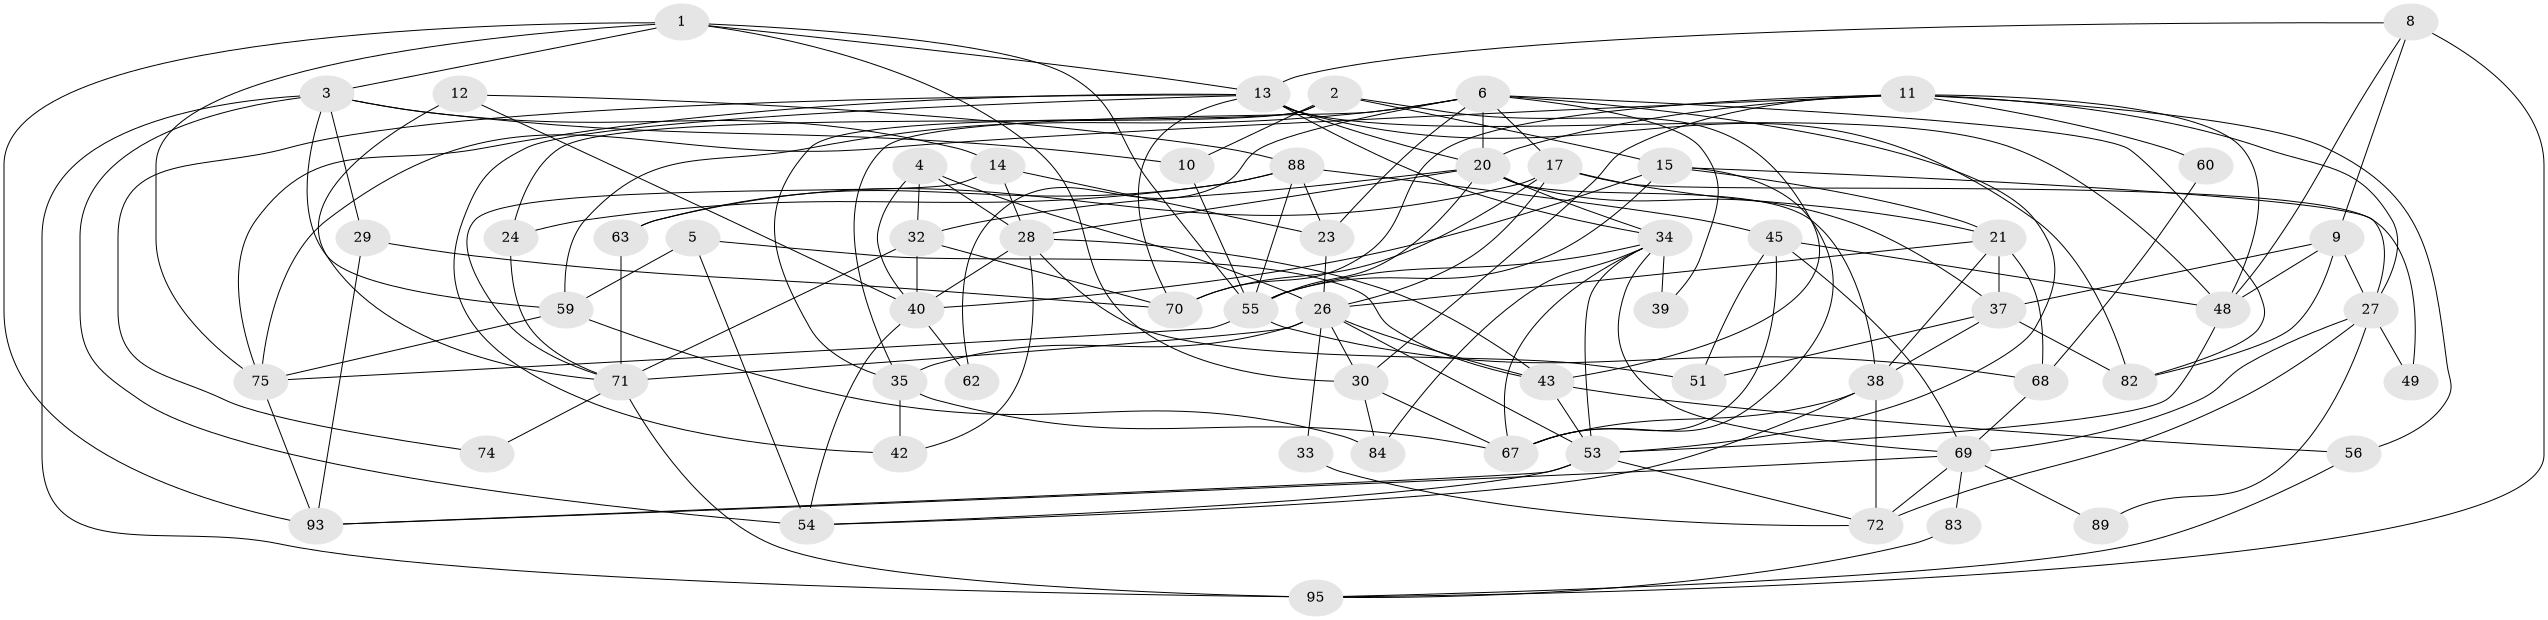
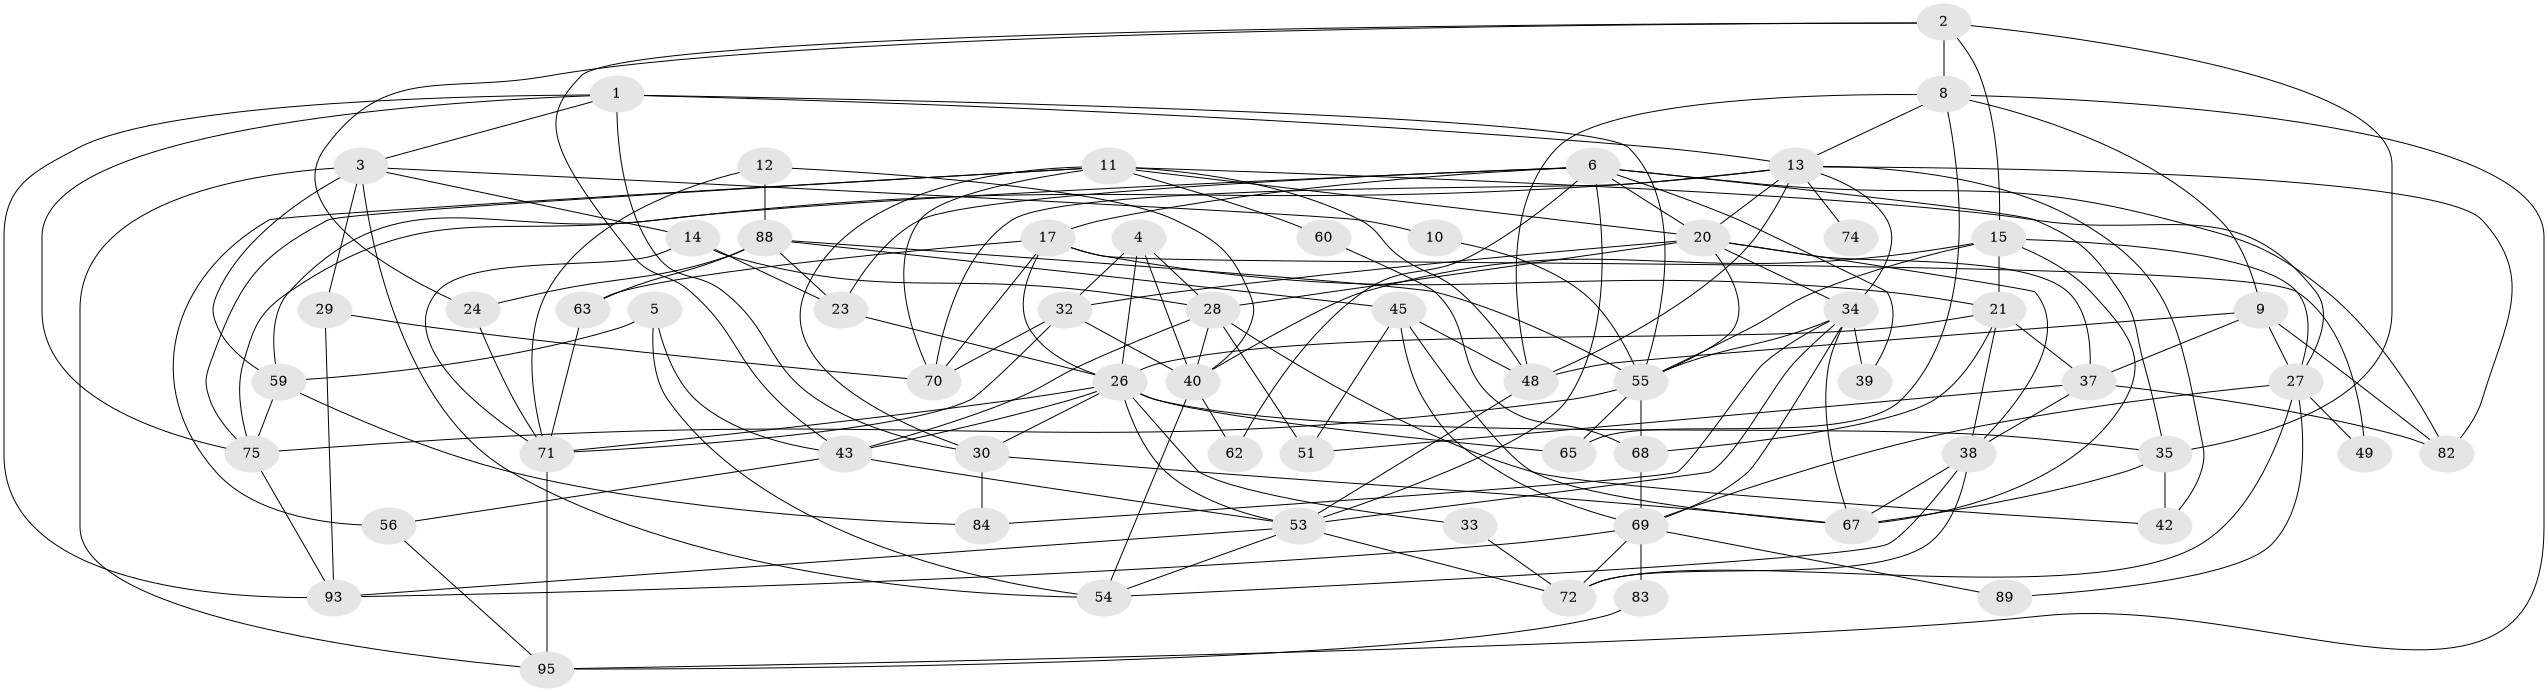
edge "2" -- "10": now "2" -- "8"
edge "71" -- "74": removed
node "65": added
